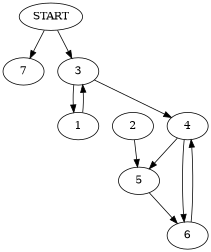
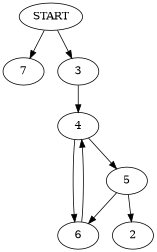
node "1": removed
edge "2" -> "5": reversed
